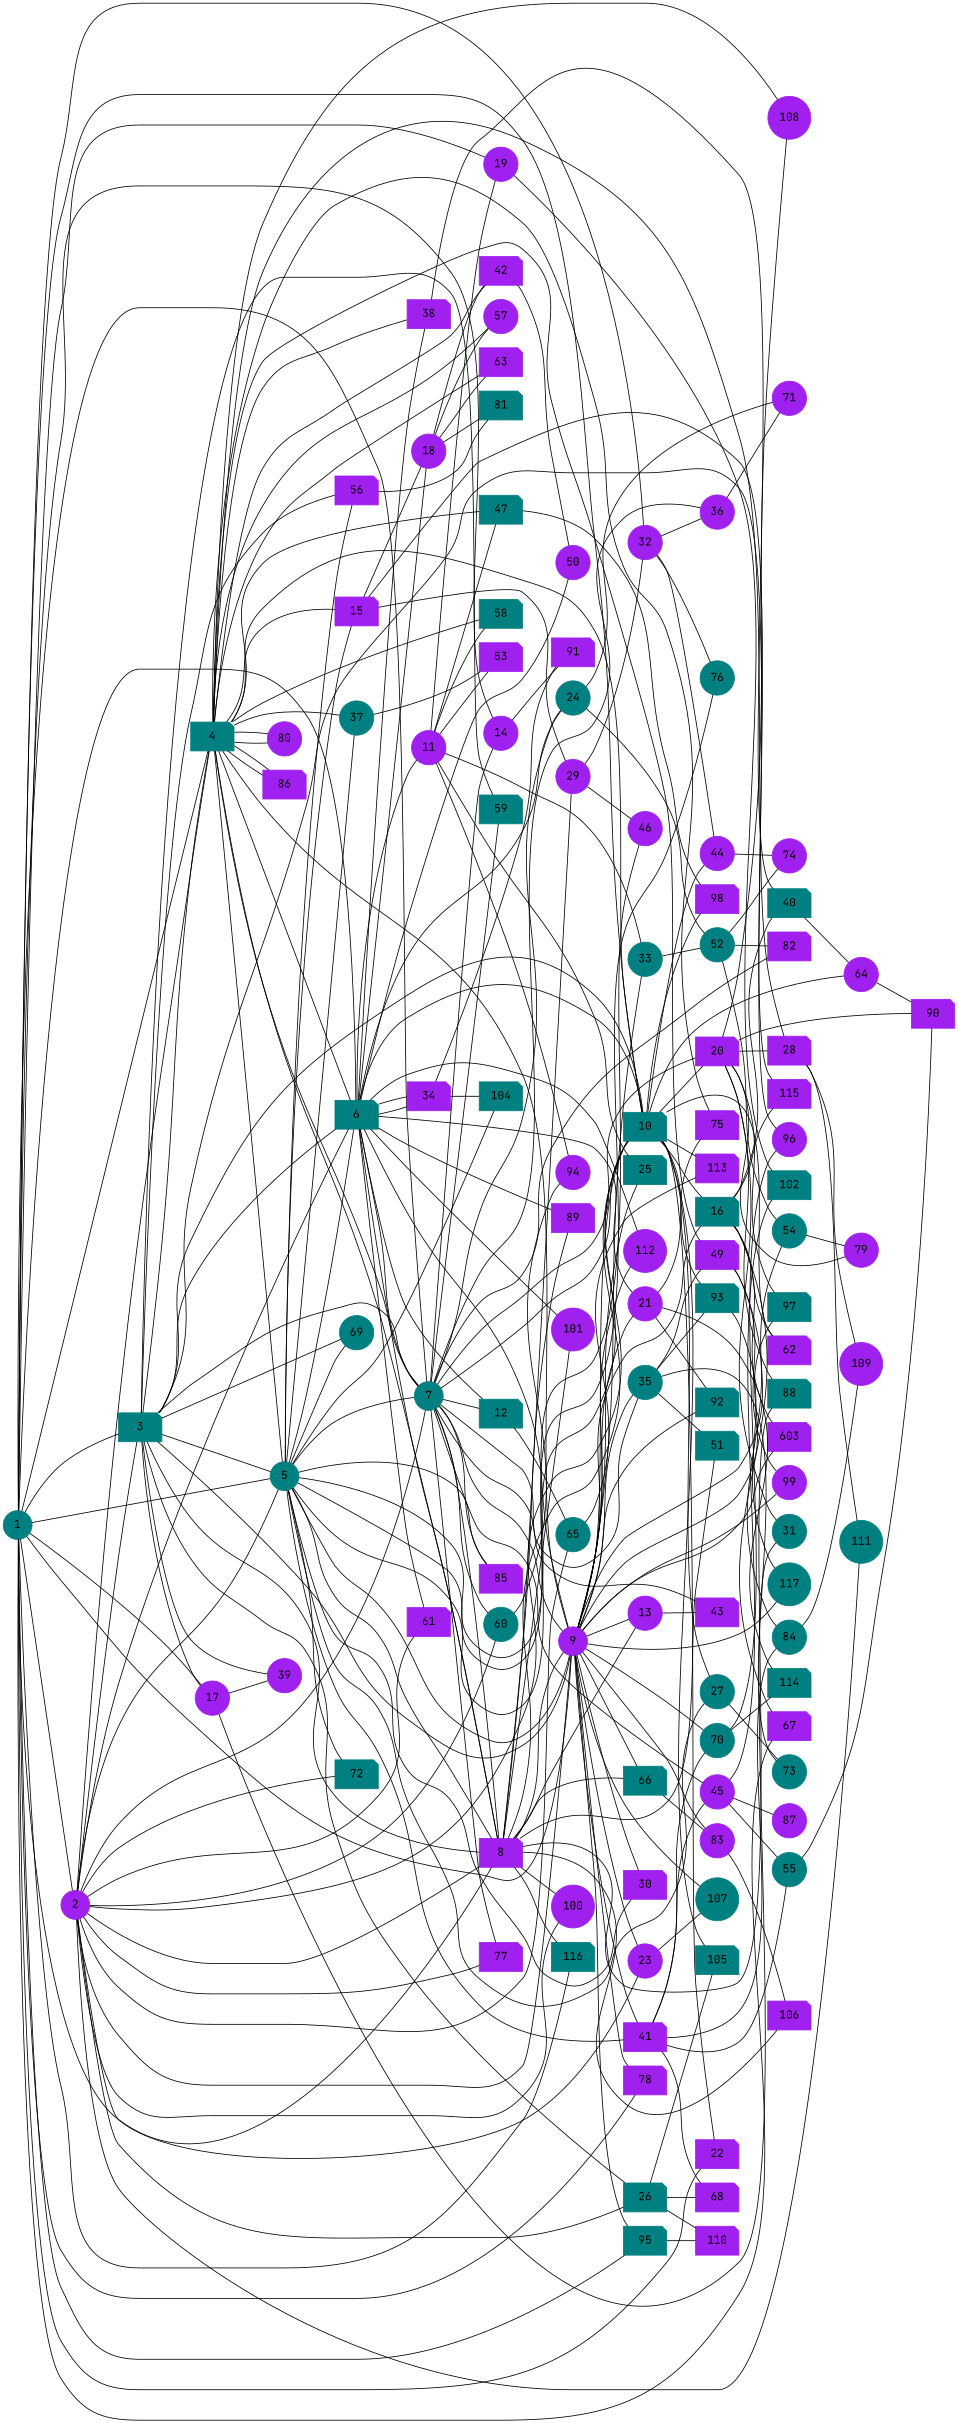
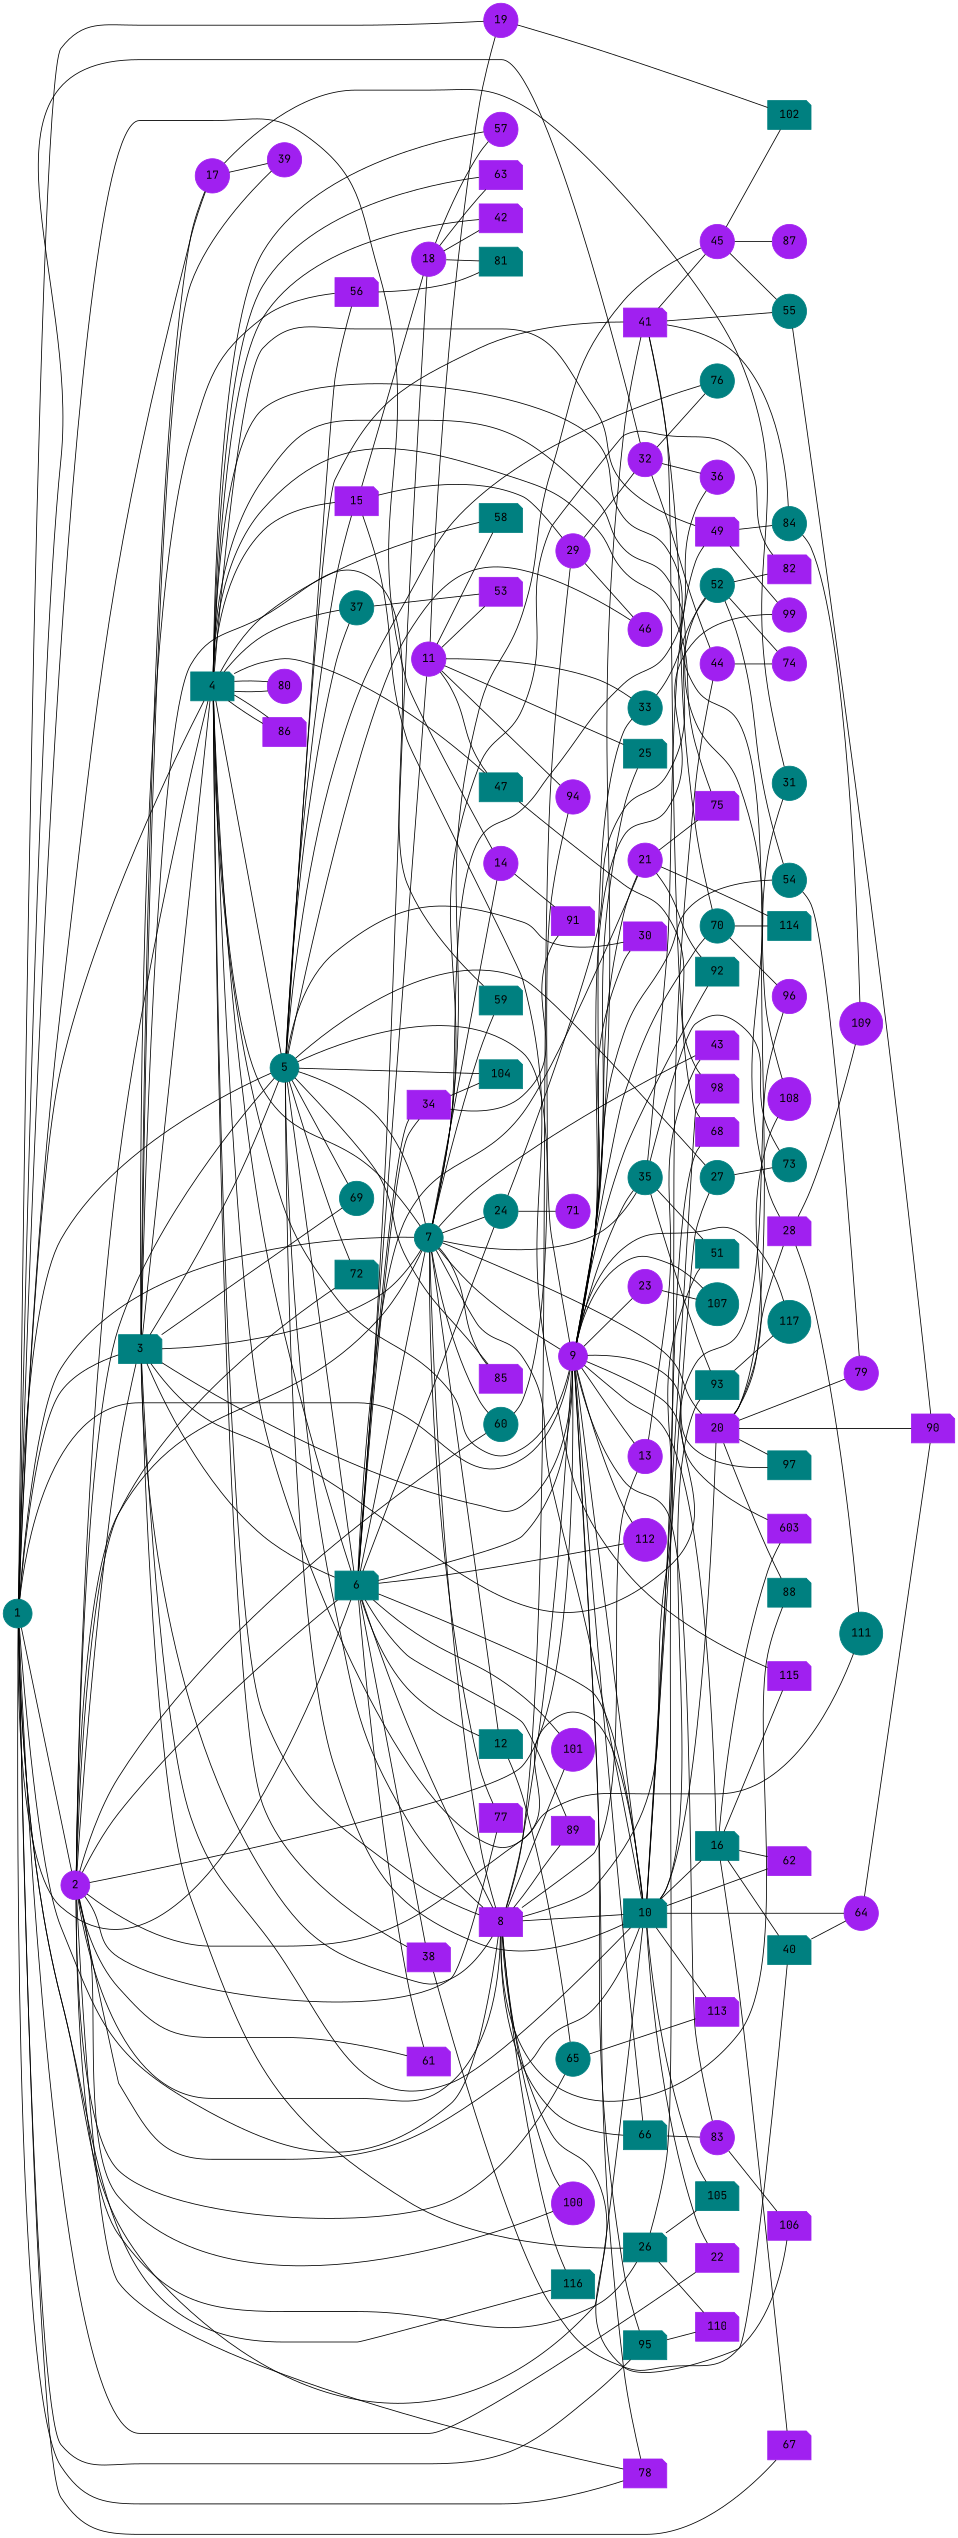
edge "71" -- "36": removed
node "50": removed
edge "2" -- "23": now "2" -- "78"
